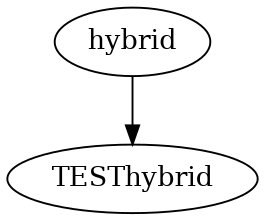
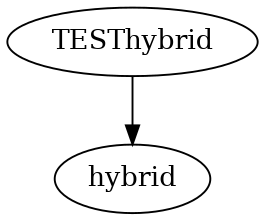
edge "hybrid" -> "TESThybrid": reversed
